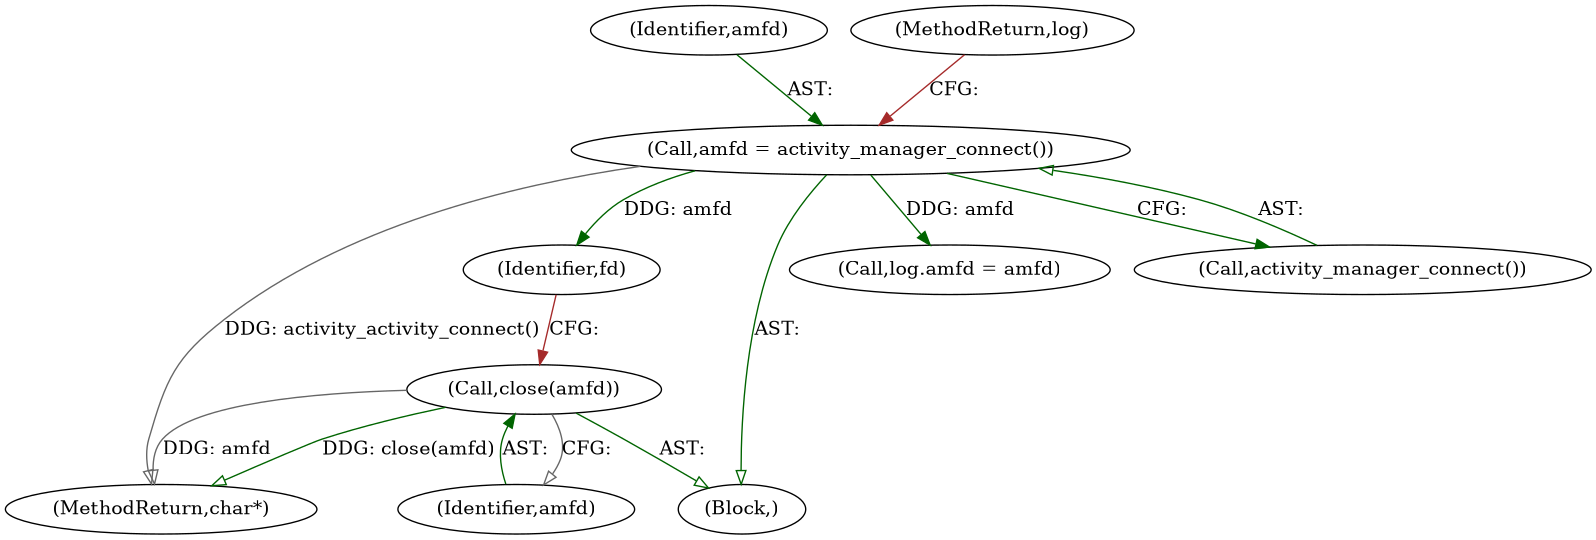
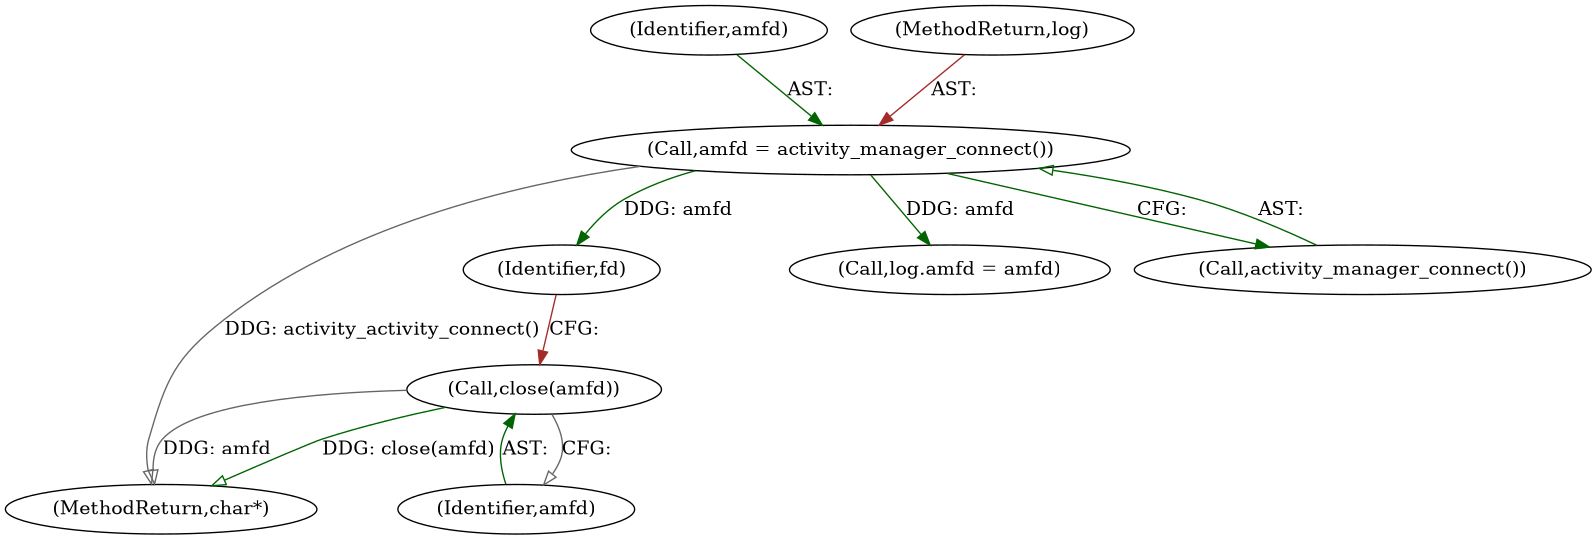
edge "(MethodReturn,log)" -> "(Call,amfd = activity_manager_connect())": label "CFG: " -> "AST: "
node "(Block,)": removed
